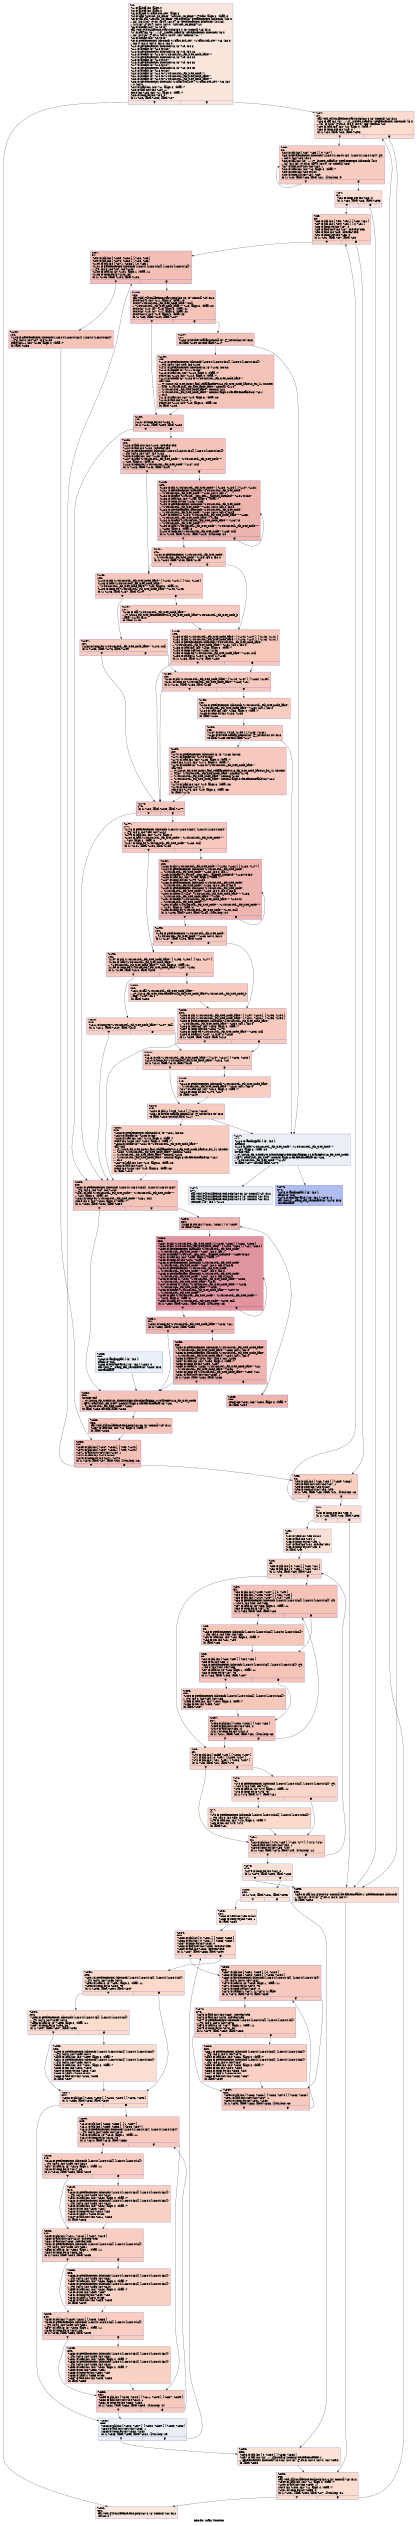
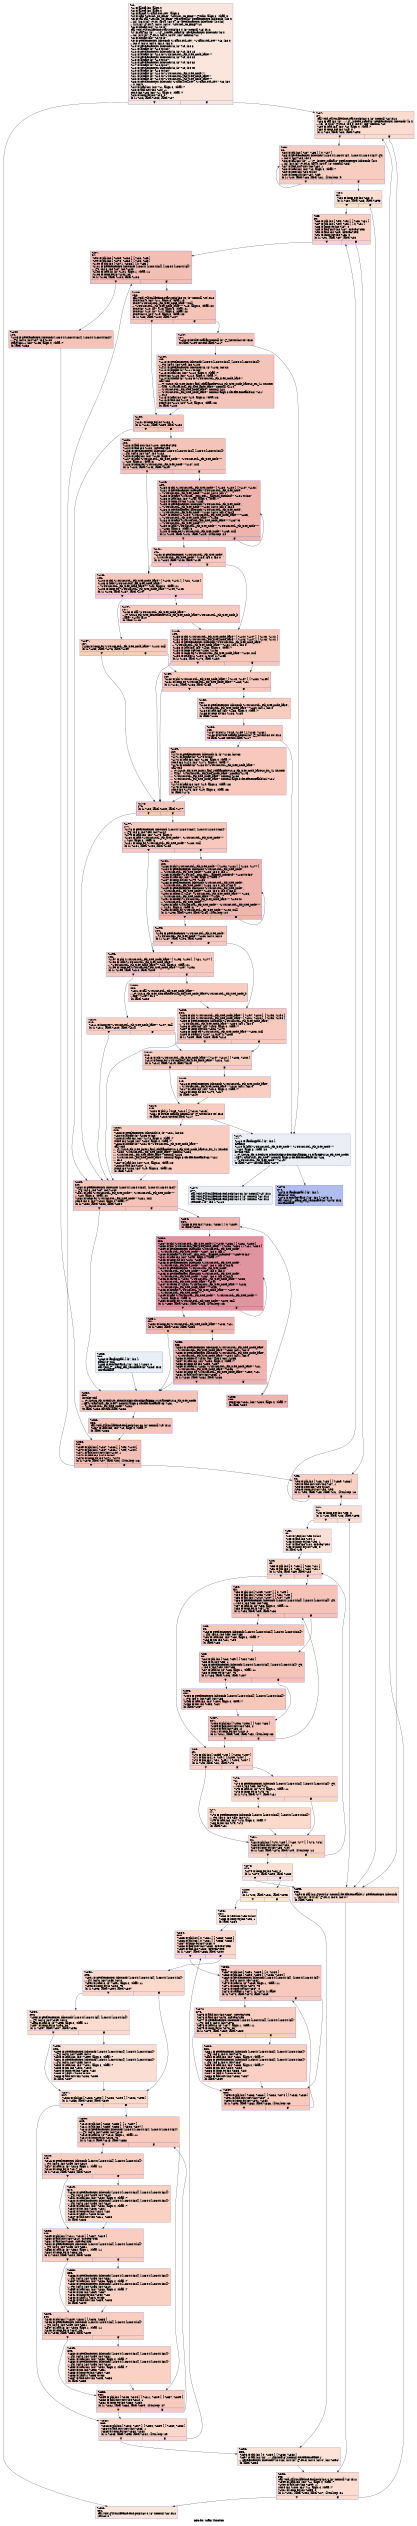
node "%362:": fillcolor #d1dae970 -> #f6a38570
